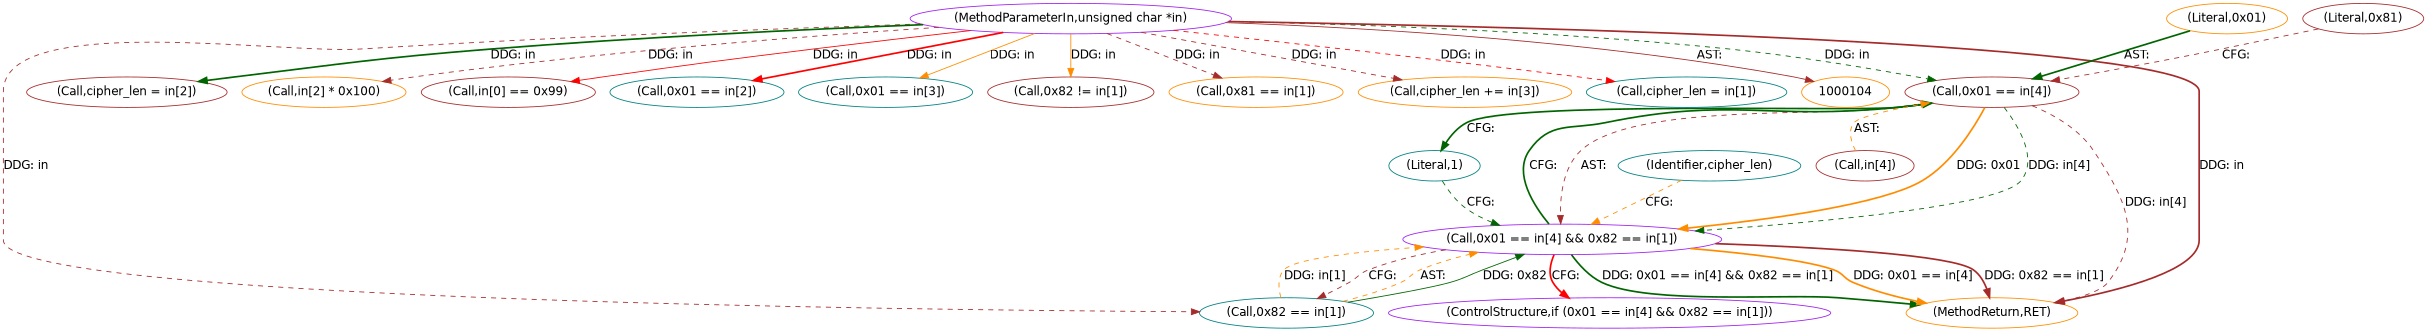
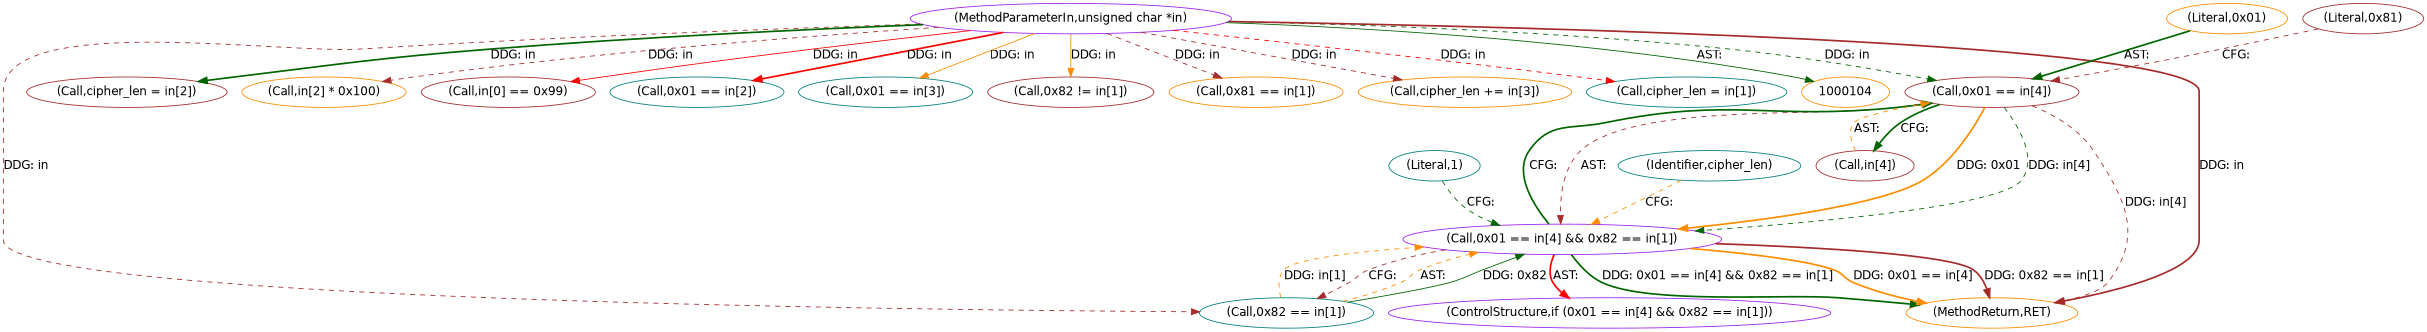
edge "(MethodParameterIn,unsigned char *in)" -> "1000104": color brown -> darkgreen
edge "(Call,0x01 == in[4])" -> "(Literal,1)": now "(Call,0x01 == in[4])" -> "(Call,in[4])"
edge "(Call,0x01 == in[4] && 0x82 == in[1])" -> "(ControlStructure,if (0x01 == in[4] && 0x82 == in[1]))": label "CFG: " -> "AST: "
